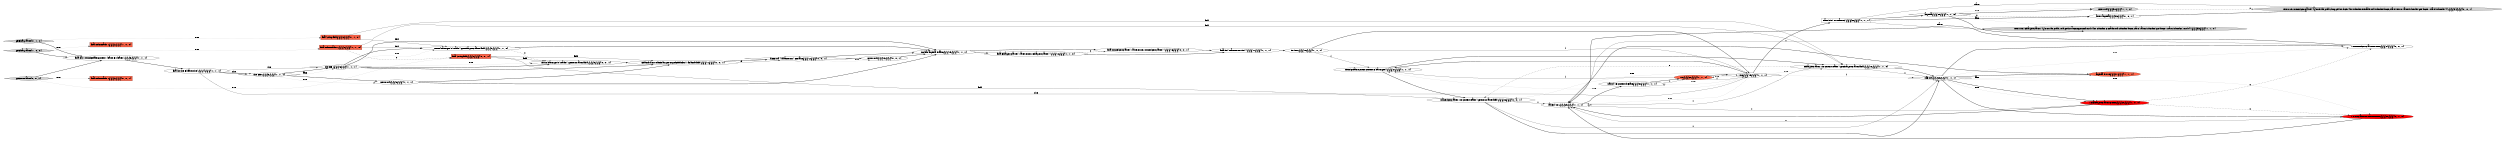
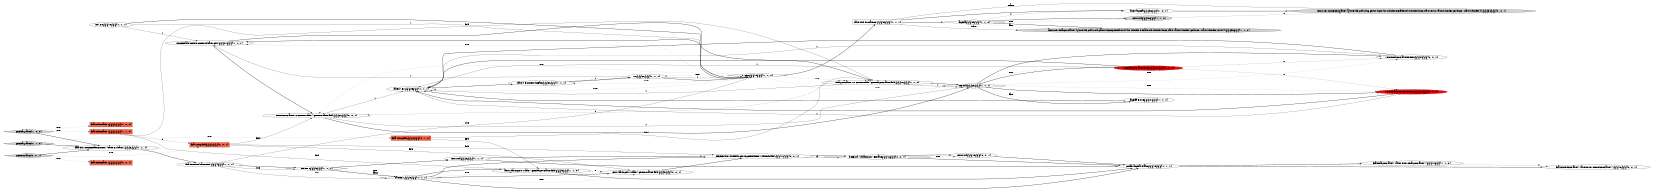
node "final int(( starts = new int((((@@@17@@@['1', '1', '1']": removed
node "anyReal = true@@@27@@@['1', '1', '1']": fillcolor tomato -> white
edge "i < size@@@19@@@['1', '1', '1']" -> "v == null@@@23@@@['1', '1', '1']": label "i" -> "true"
node "i++@@@20@@@['1', '1', '1']": fillcolor tomato -> white
